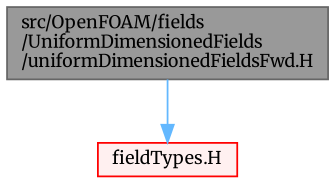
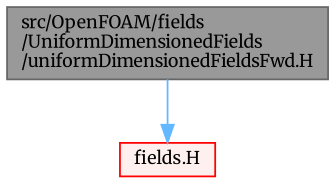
node "fieldTypes.H": label "fieldTypes.H" -> "fields.H"
